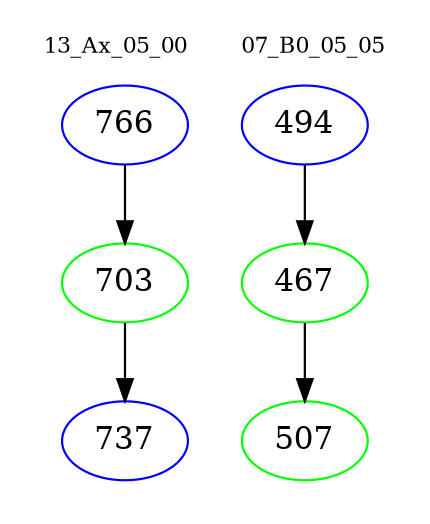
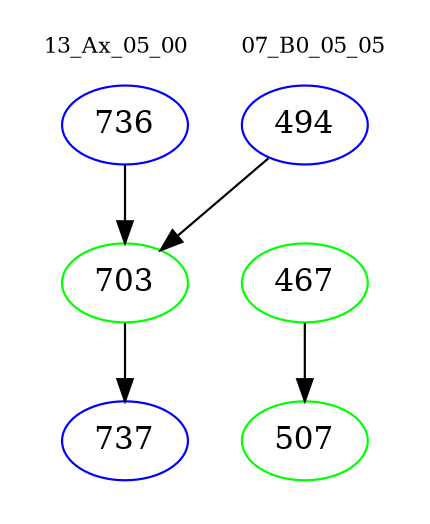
node "766": label "766" -> "736"
edge "494" -> "467": now "494" -> "703"
